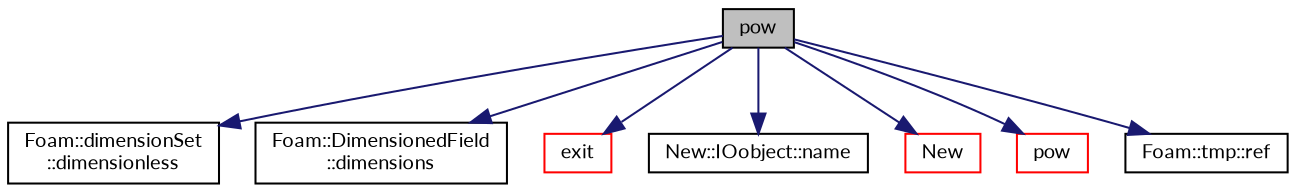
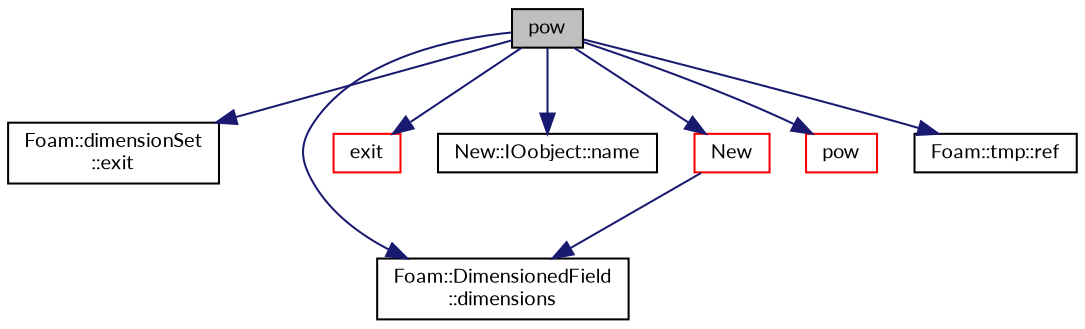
node "Foam::dimensionSet ::dimensionless": label "Foam::dimensionSet ::dimensionless" -> "Foam::dimensionSet ::exit"
edge "New" -> "Foam::DimensionedField ::dimensions": added
